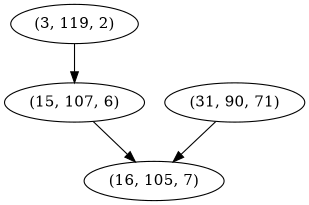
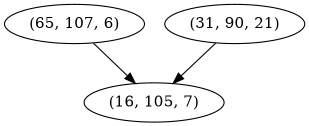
node "(3, 119, 2)": removed
node "(15, 107, 6)": label "(15, 107, 6)" -> "(65, 107, 6)"
node "(31, 90, 71)": label "(31, 90, 71)" -> "(31, 90, 21)"
